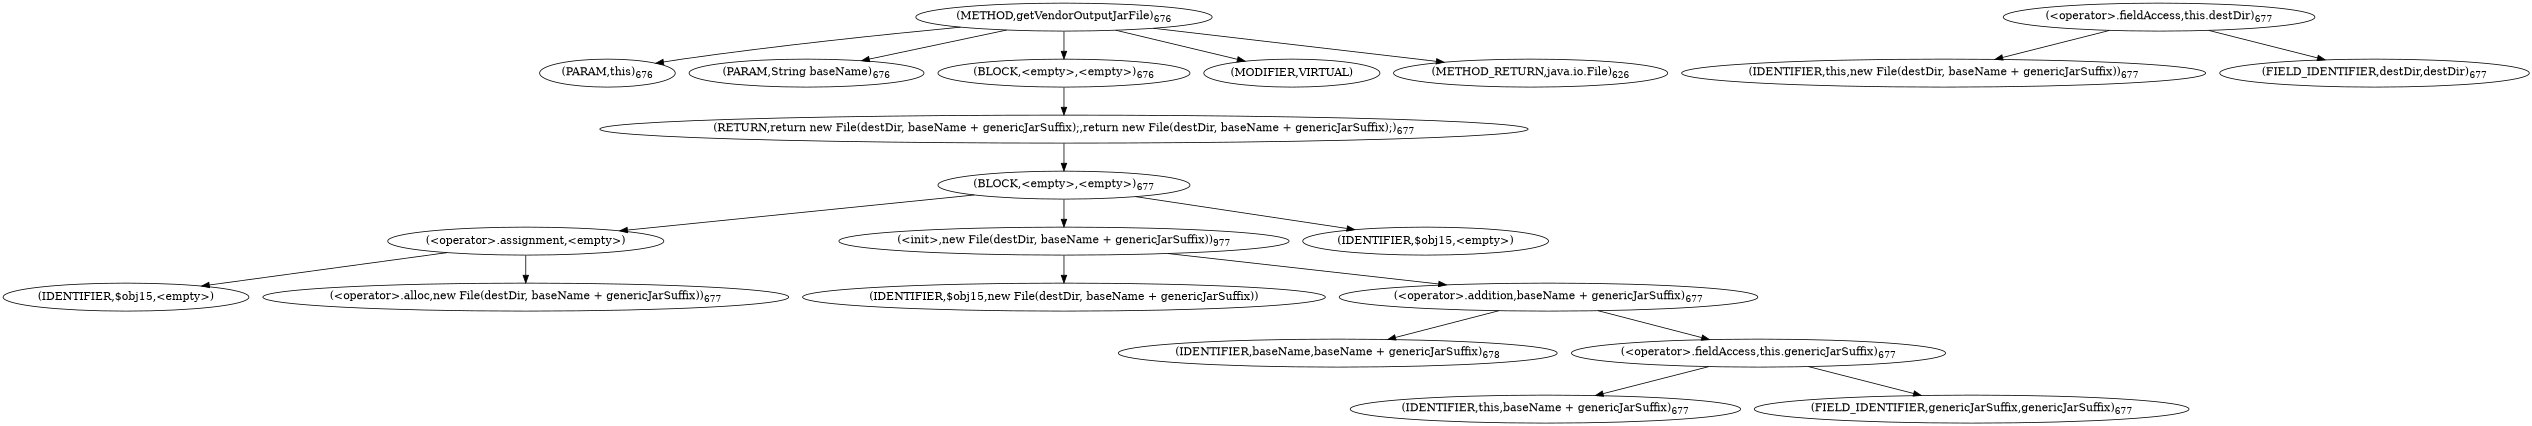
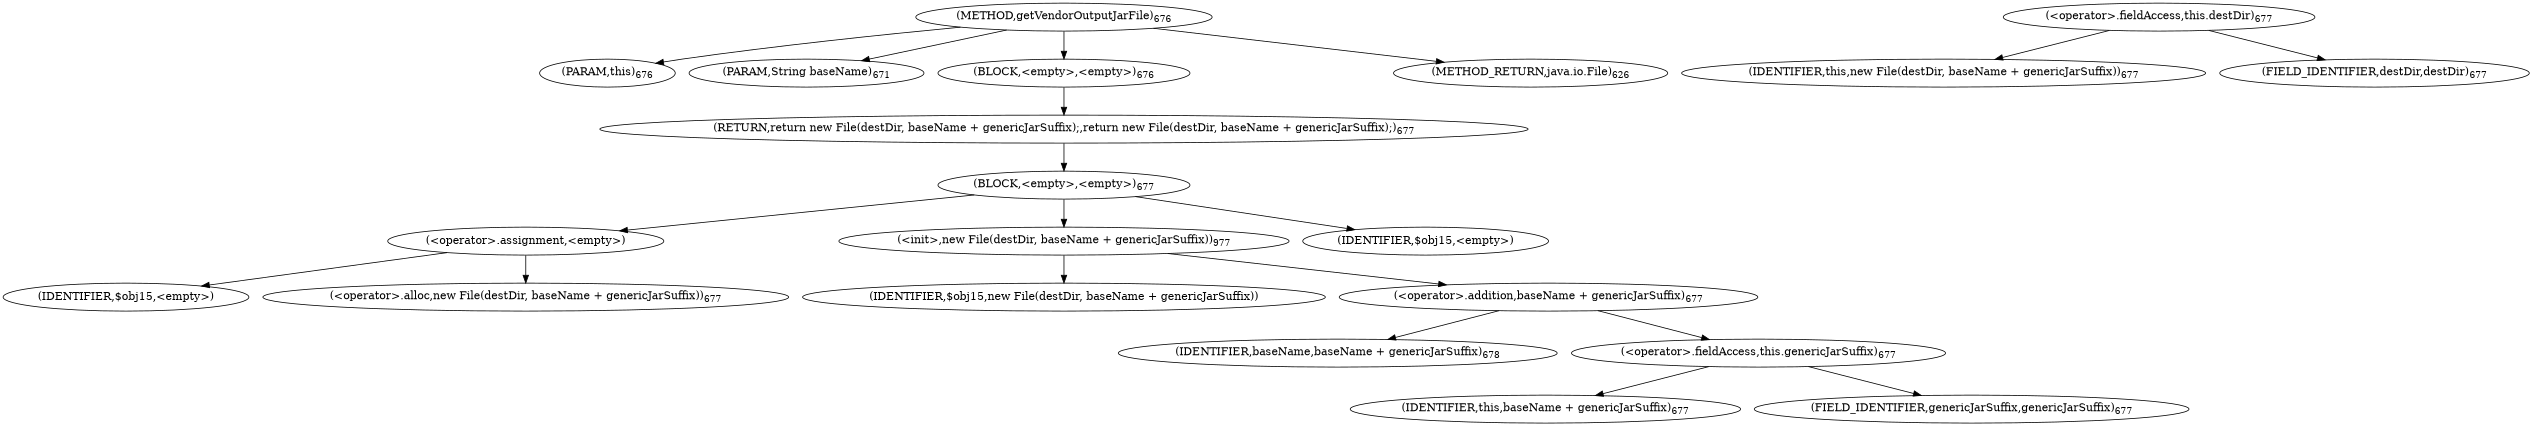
node "(PARAM,String baseName)": text "676" -> "671"
node "(MODIFIER,VIRTUAL)": removed
